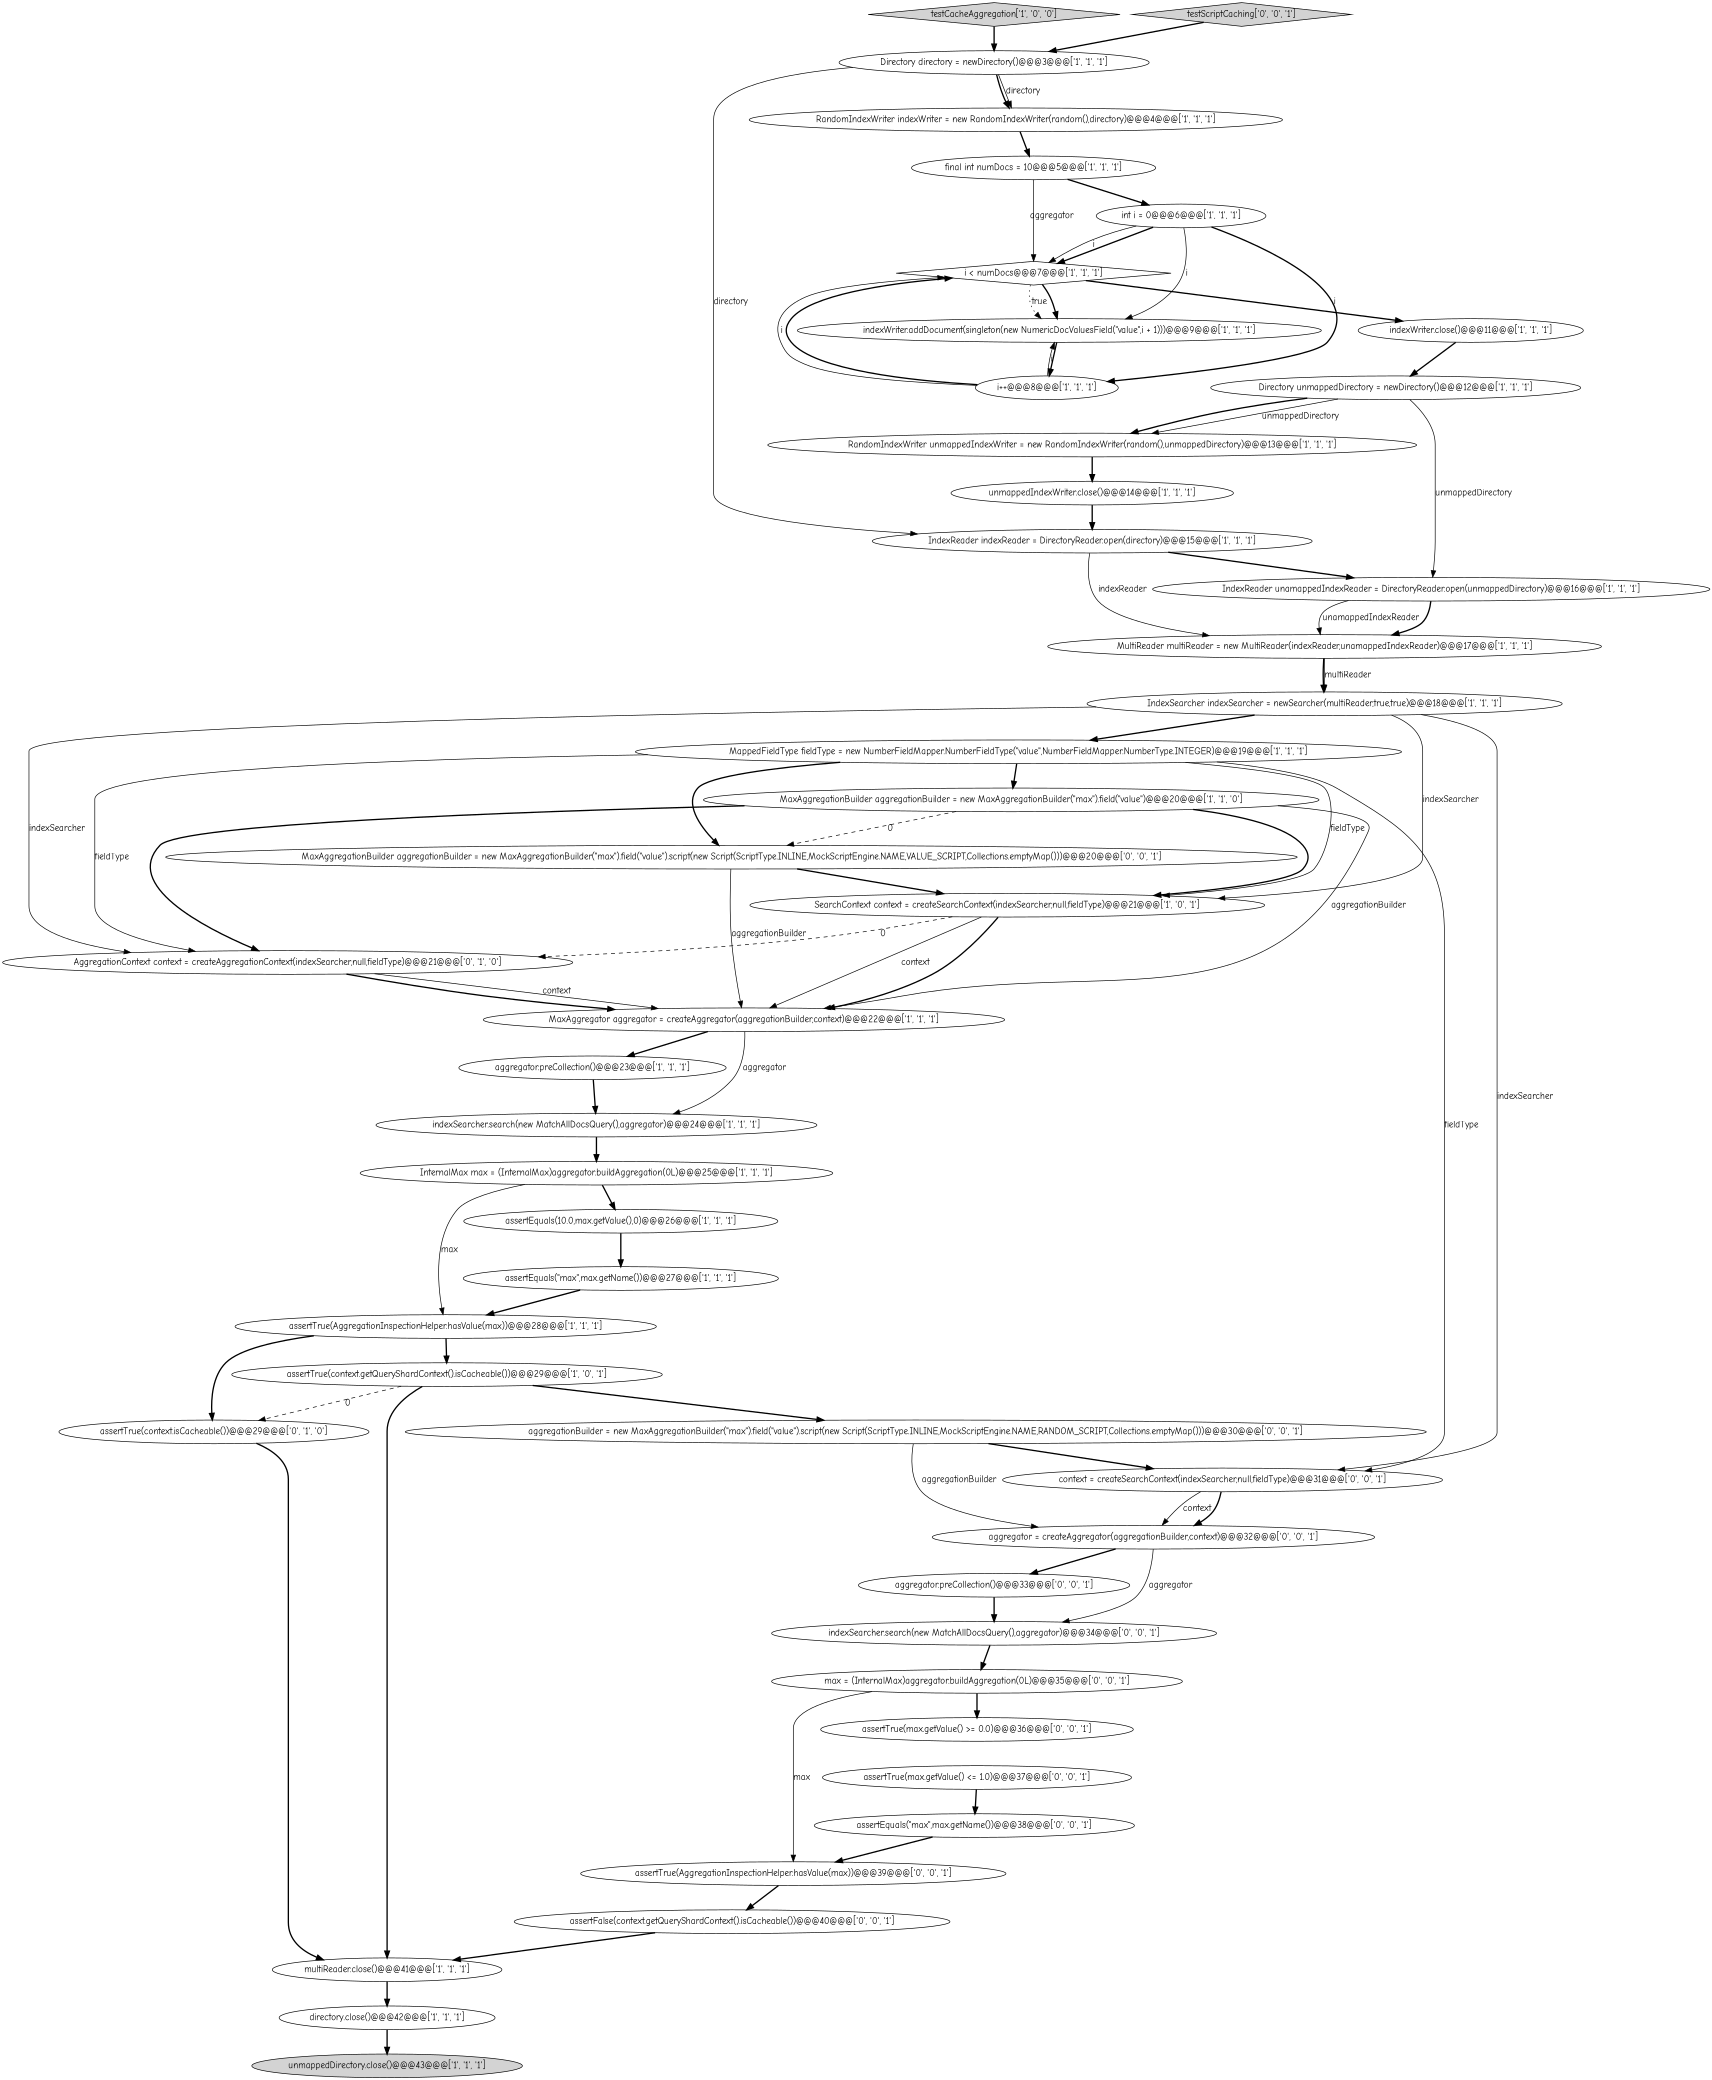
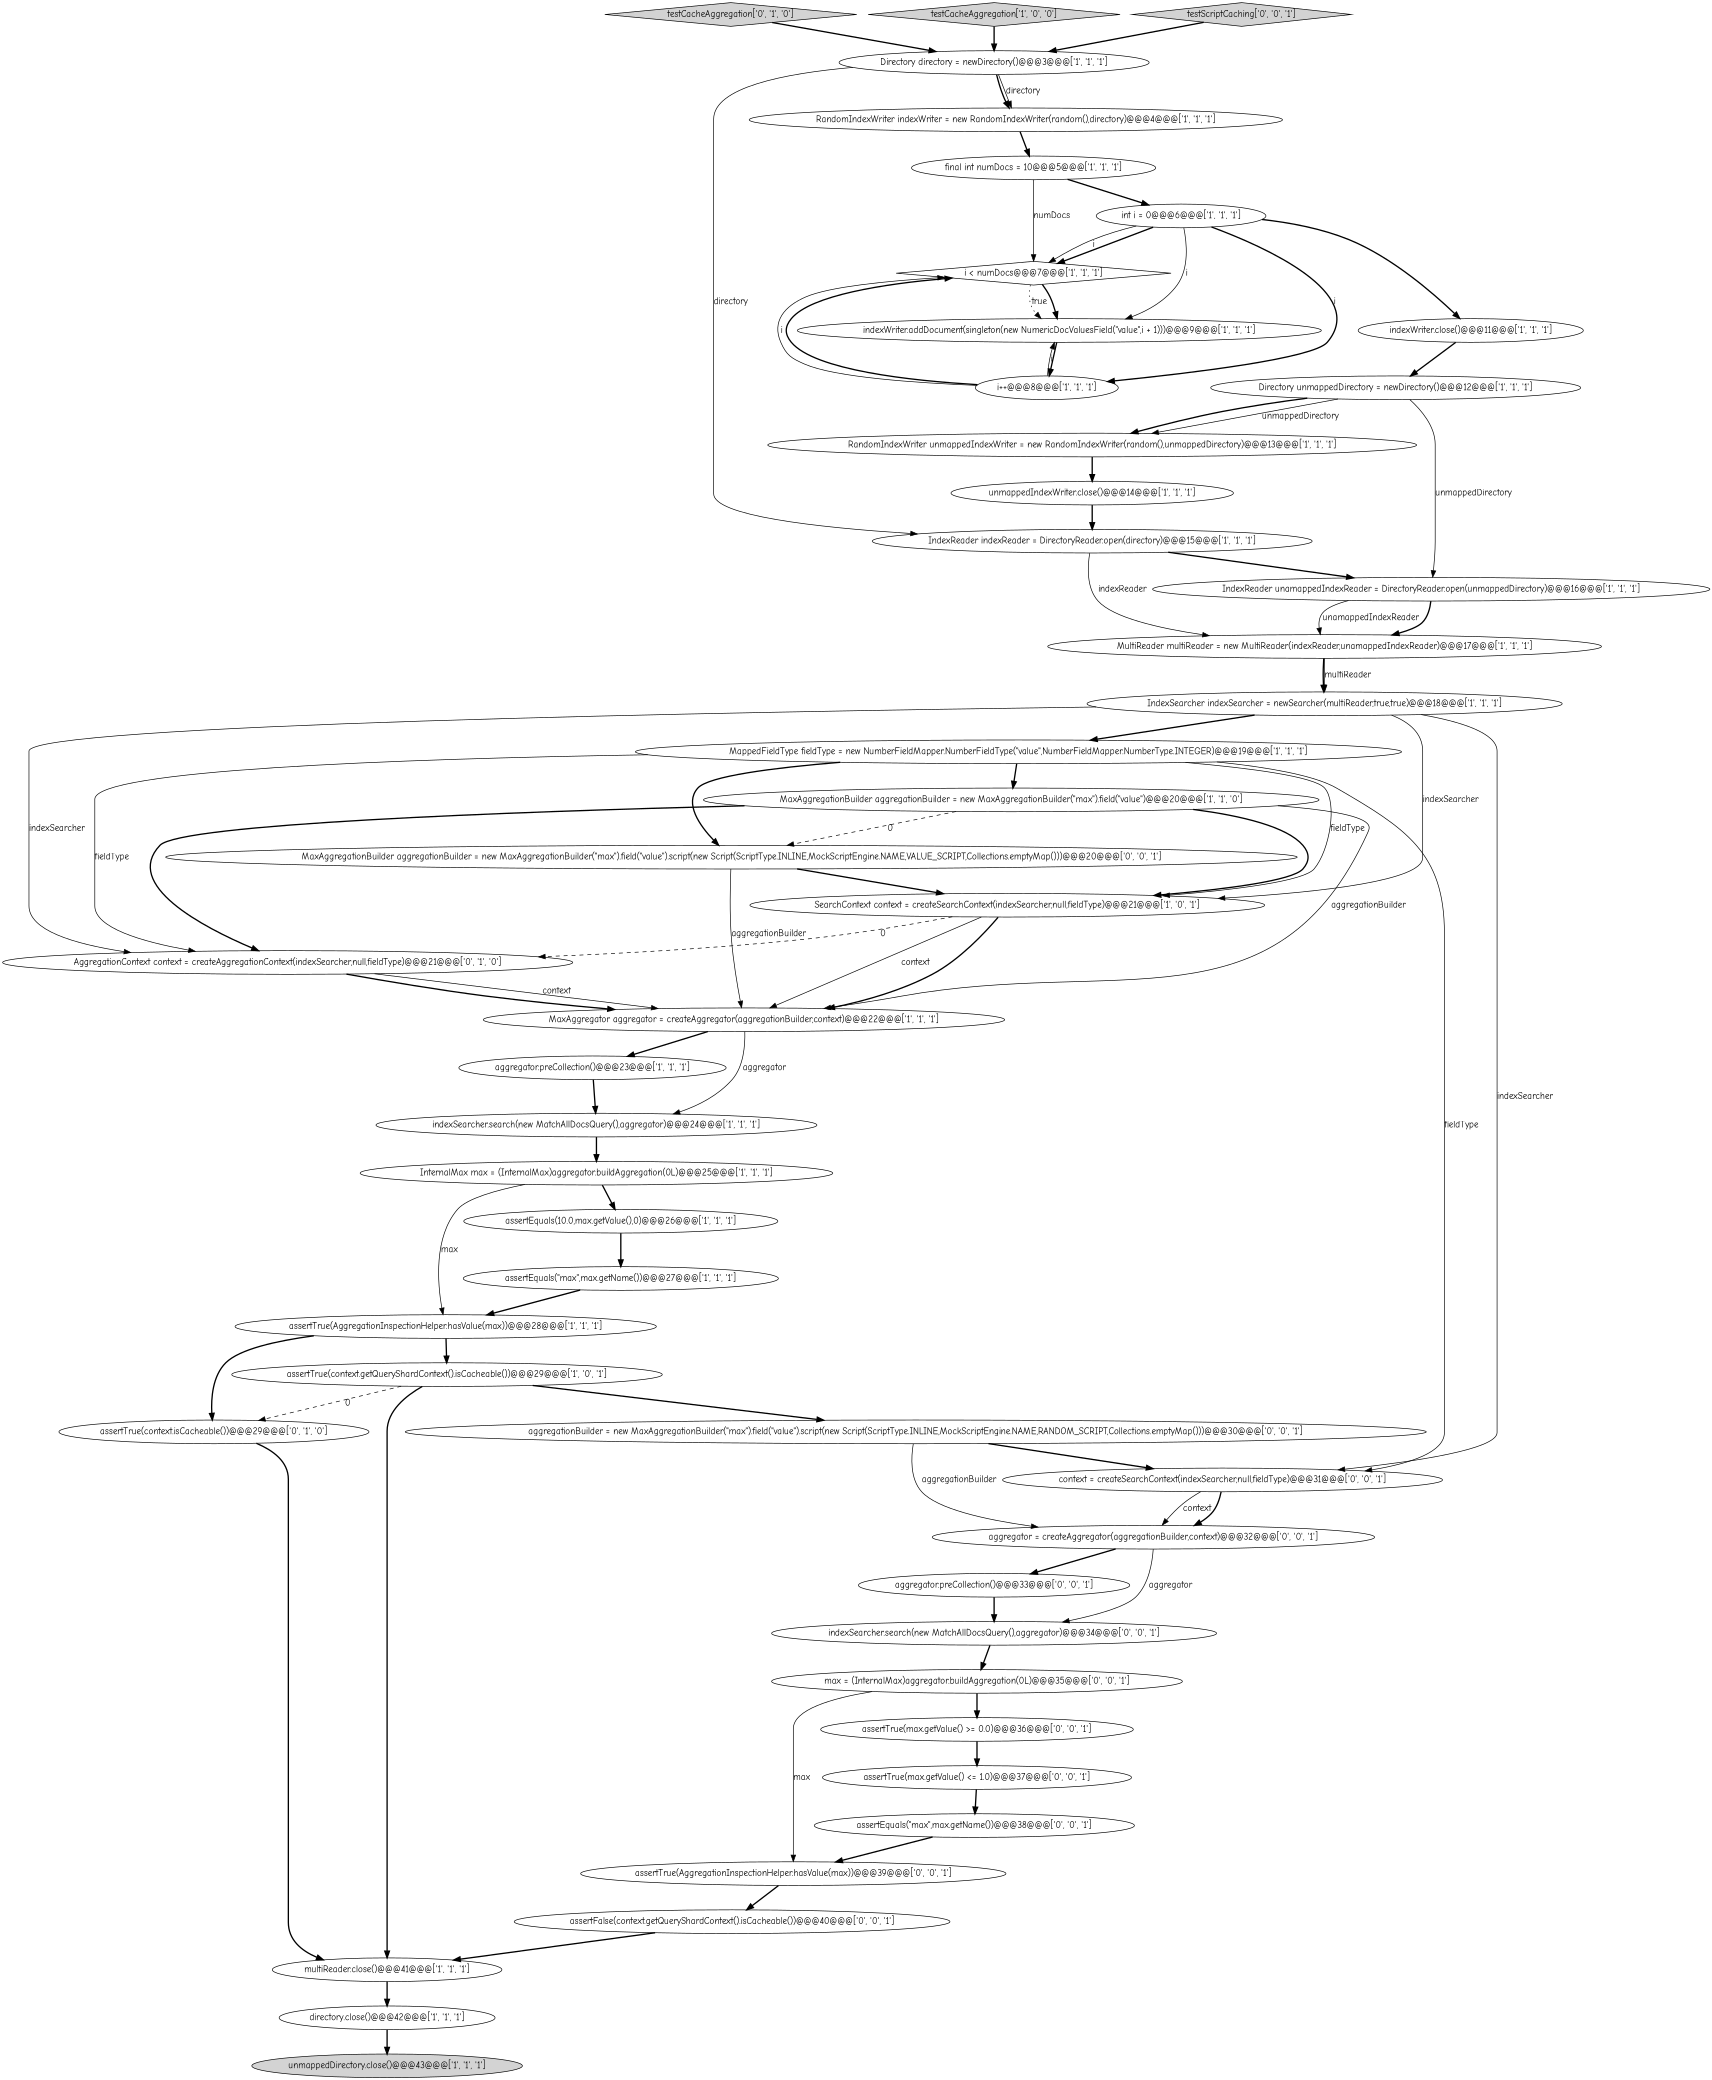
node "testCacheAggregation['0', '1', '0']": added
edge "final int numDocs = 10@@@5@@@['1', '1', '1']" -> "i < numDocs@@@7@@@['1', '1', '1']": label "aggregator" -> "numDocs"
edge "i < numDocs@@@7@@@['1', '1', '1']" -> "indexWriter.close()@@@11@@@['1', '1', '1']": now "int i = 0@@@6@@@['1', '1', '1']" -> "indexWriter.close()@@@11@@@['1', '1', '1']"
edge "assertTrue(max.getValue() >= 0.0)@@@36@@@['0', '0', '1']" -> "assertTrue(max.getValue() <= 1.0)@@@37@@@['0', '0', '1']": added
